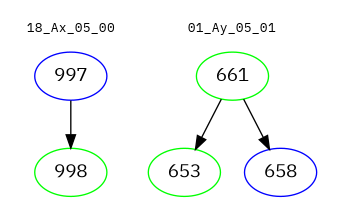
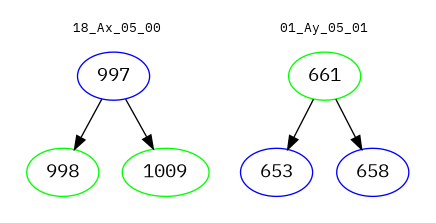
node "1009": added
node "653": color green -> blue
